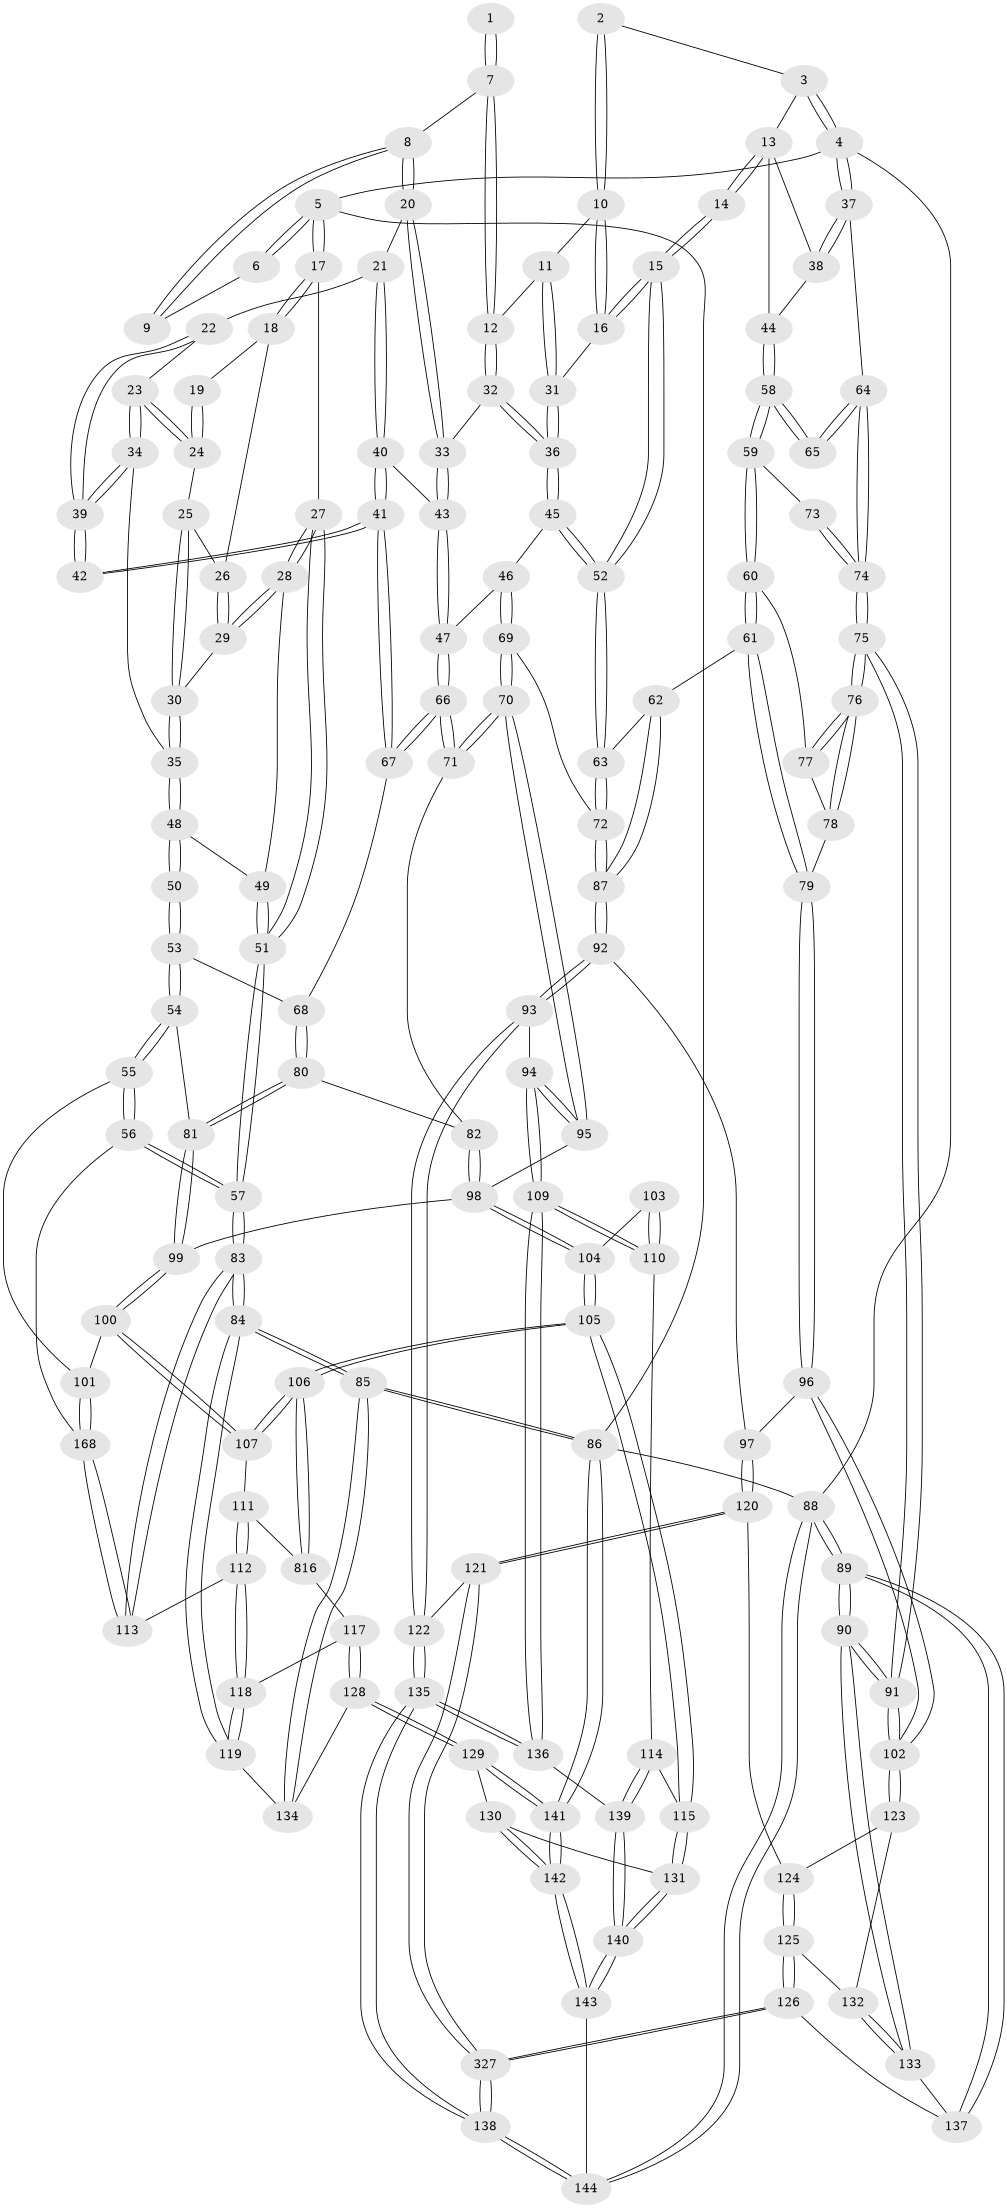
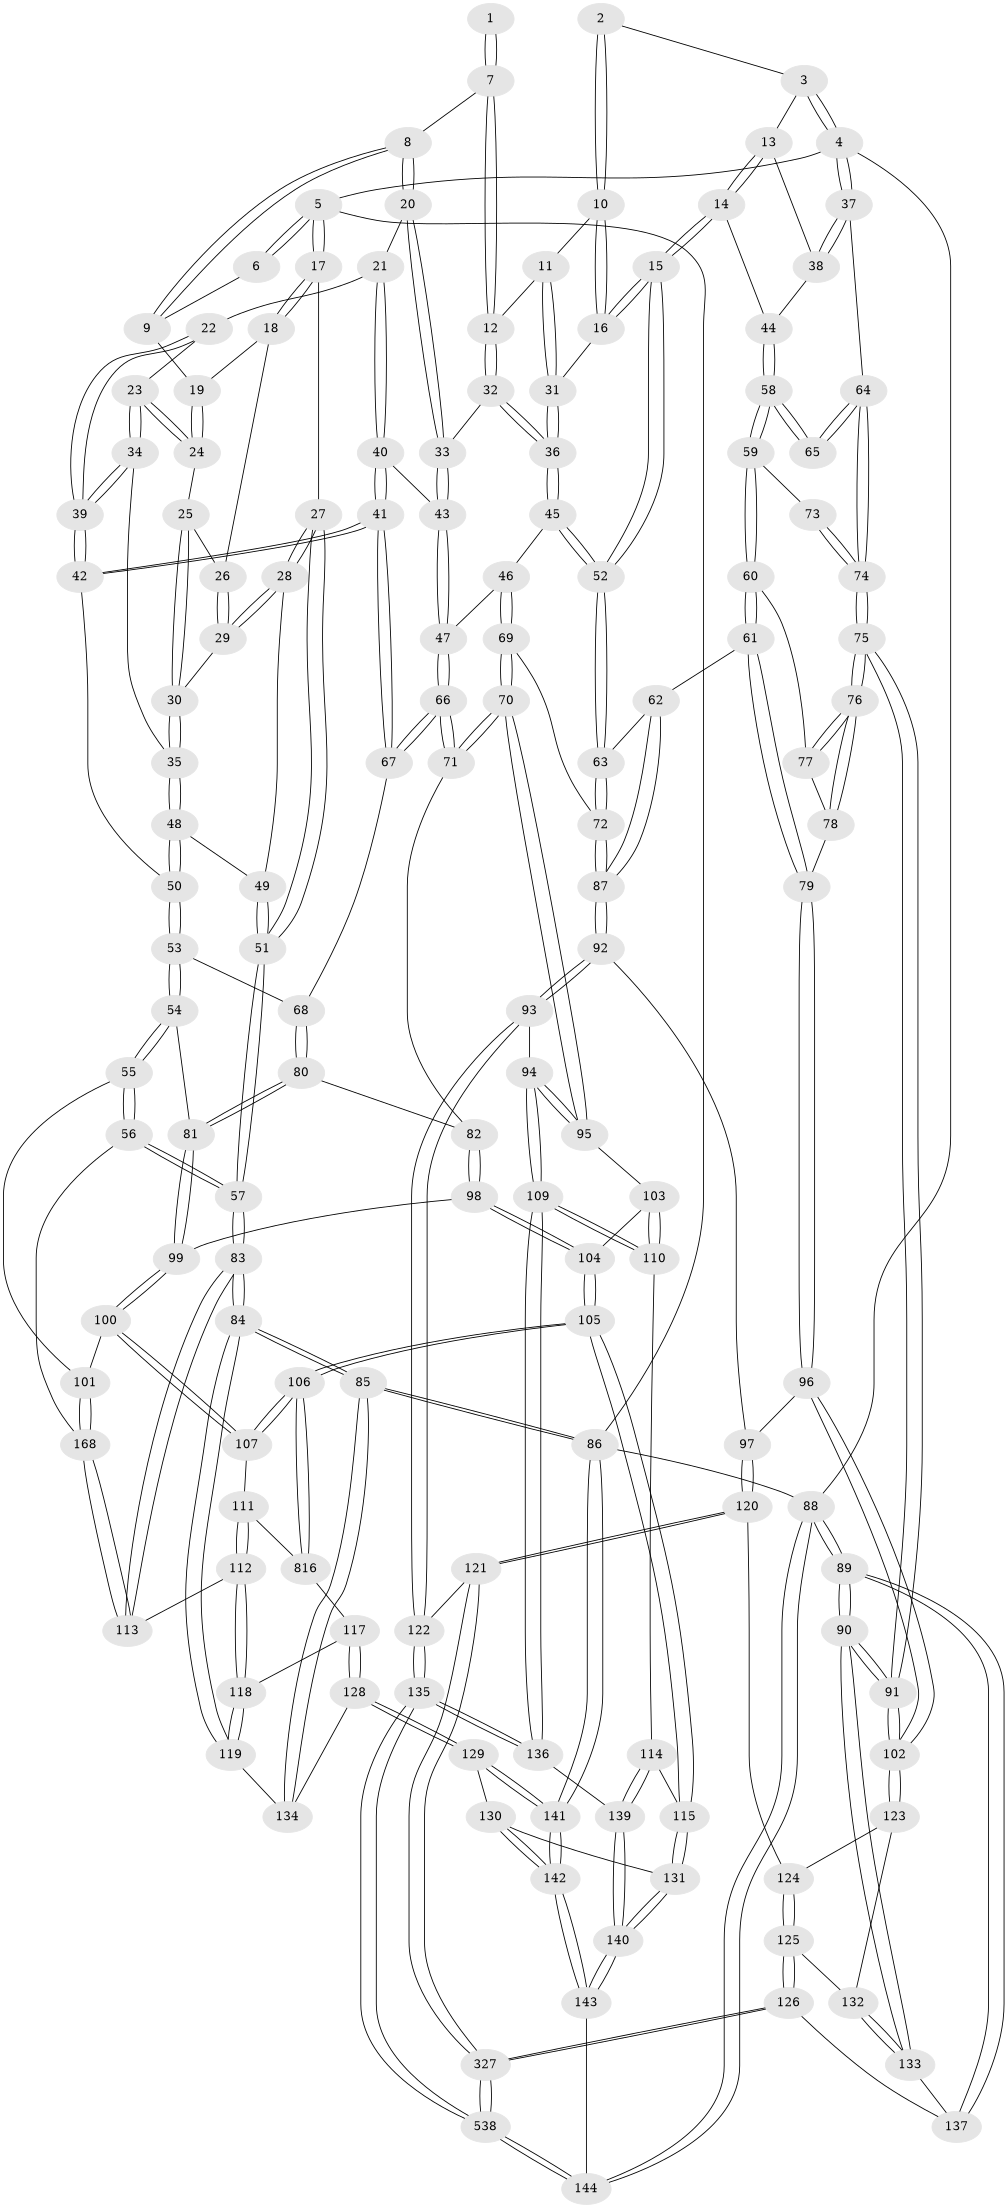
edge "13" -- "44": now "14" -- "44"
edge "9" -- "19": added
edge "42" -- "50": added
edge "95" -- "98": now "95" -- "103"
node "138": label "138" -> "538"
